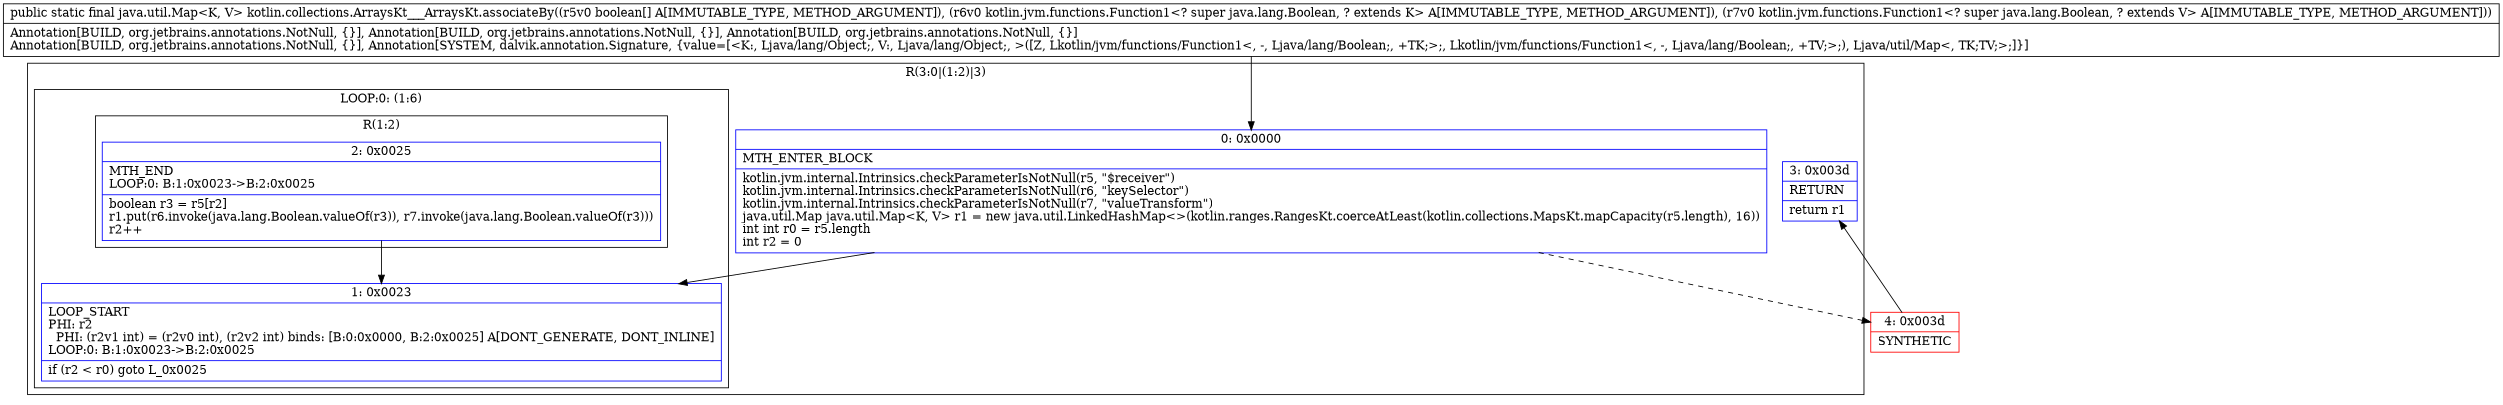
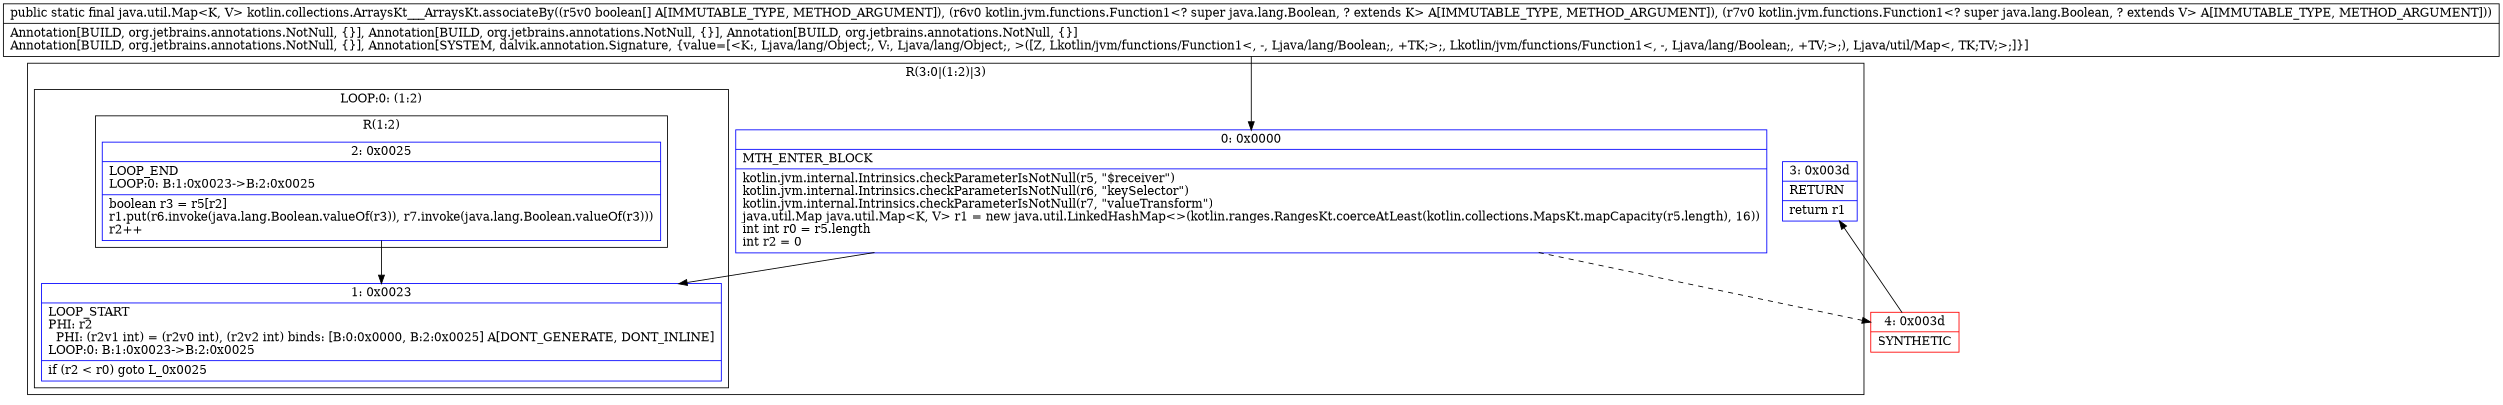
cluster "LOOP:0: (1:6)": label "LOOP:0: (1:6)" -> "LOOP:0: (1:2)"
node "2: 0x0025": text "MTH_END" -> "LOOP_END"
